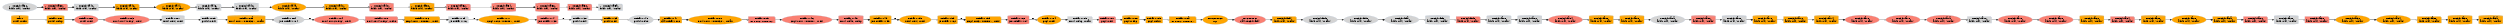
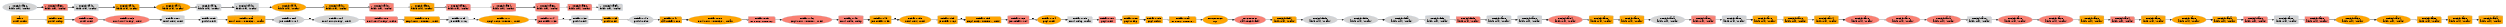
node "0x5ff71104 movl 0x1c(%esp), %edi": fillcolor salmon -> lightgrey
